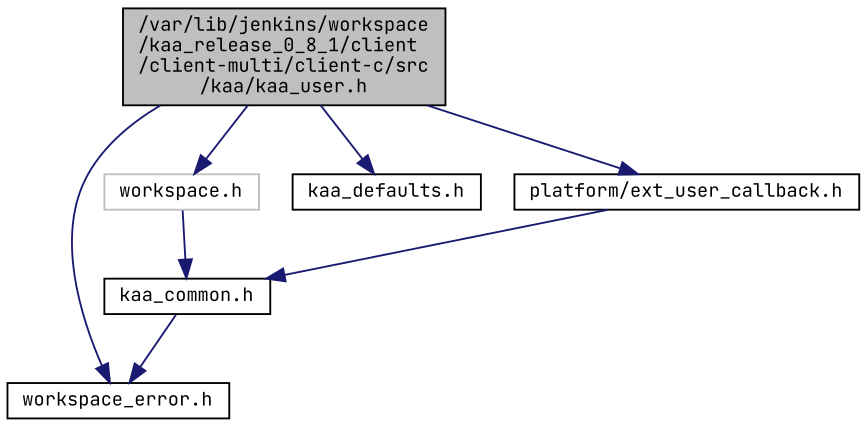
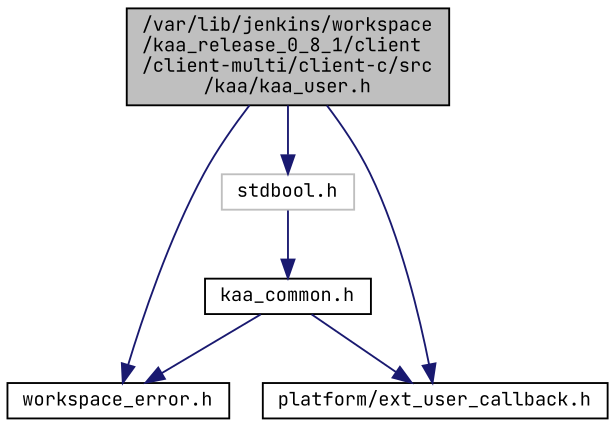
node "workspace.h": label "workspace.h" -> "stdbool.h"
node "kaa_defaults.h": removed
edge "platform/ext_user_callback.h" -> "kaa_common.h": reversed
